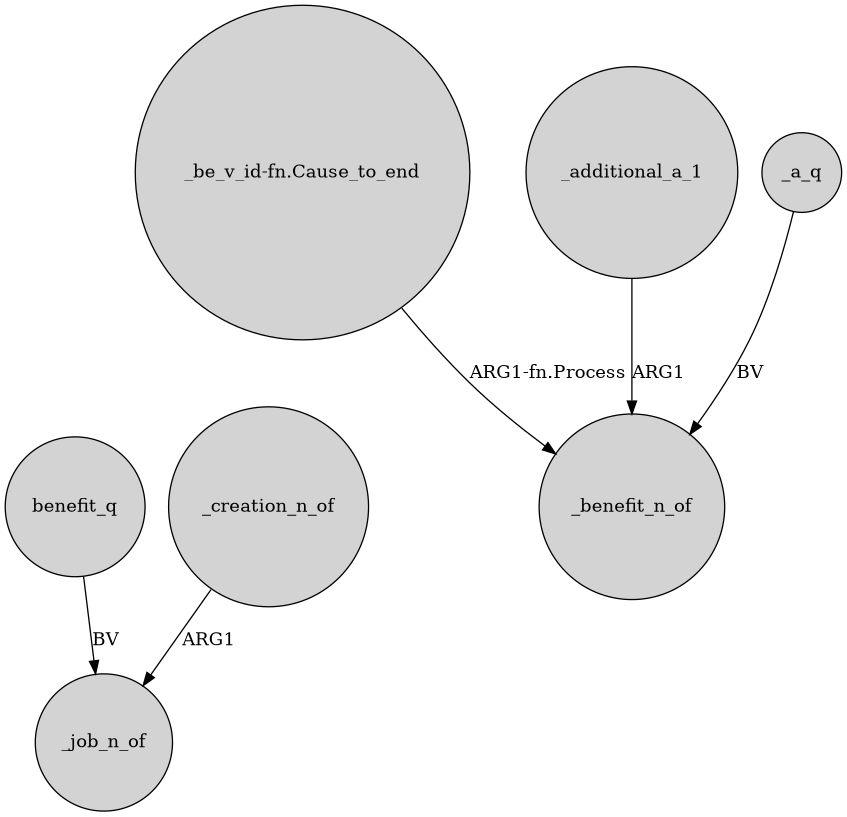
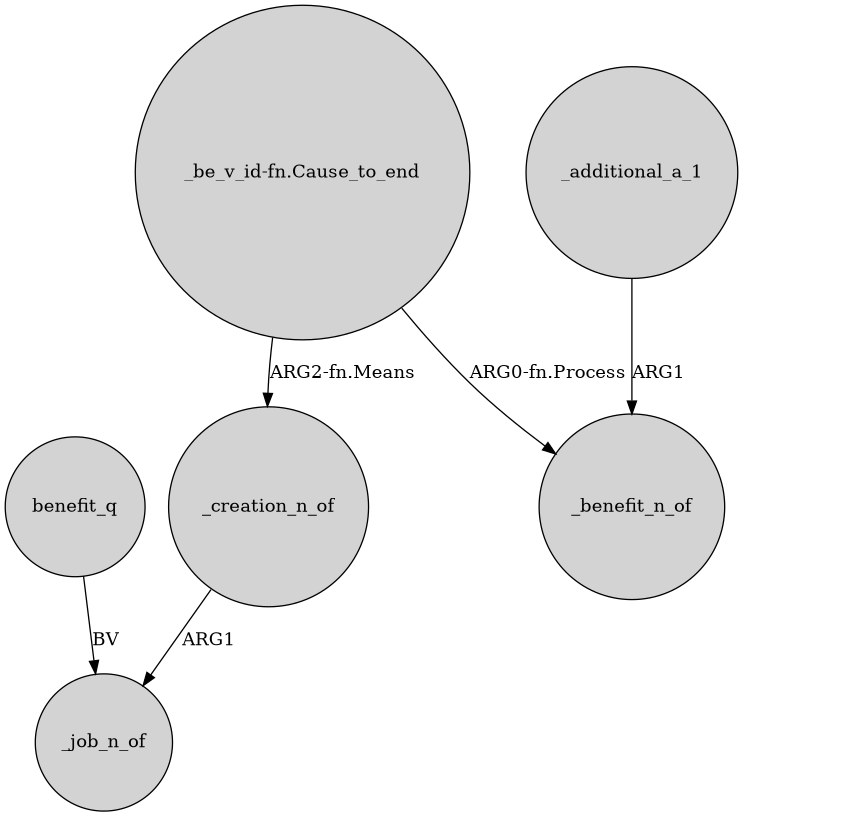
node "_a_q": removed
edge "_be_v_id-fn.Cause_to_end" -> "_creation_n_of": added, label "ARG2-fn.Means"
edge "_be_v_id-fn.Cause_to_end" -> "_benefit_n_of": label "ARG1-fn.Process" -> "ARG0-fn.Process"
